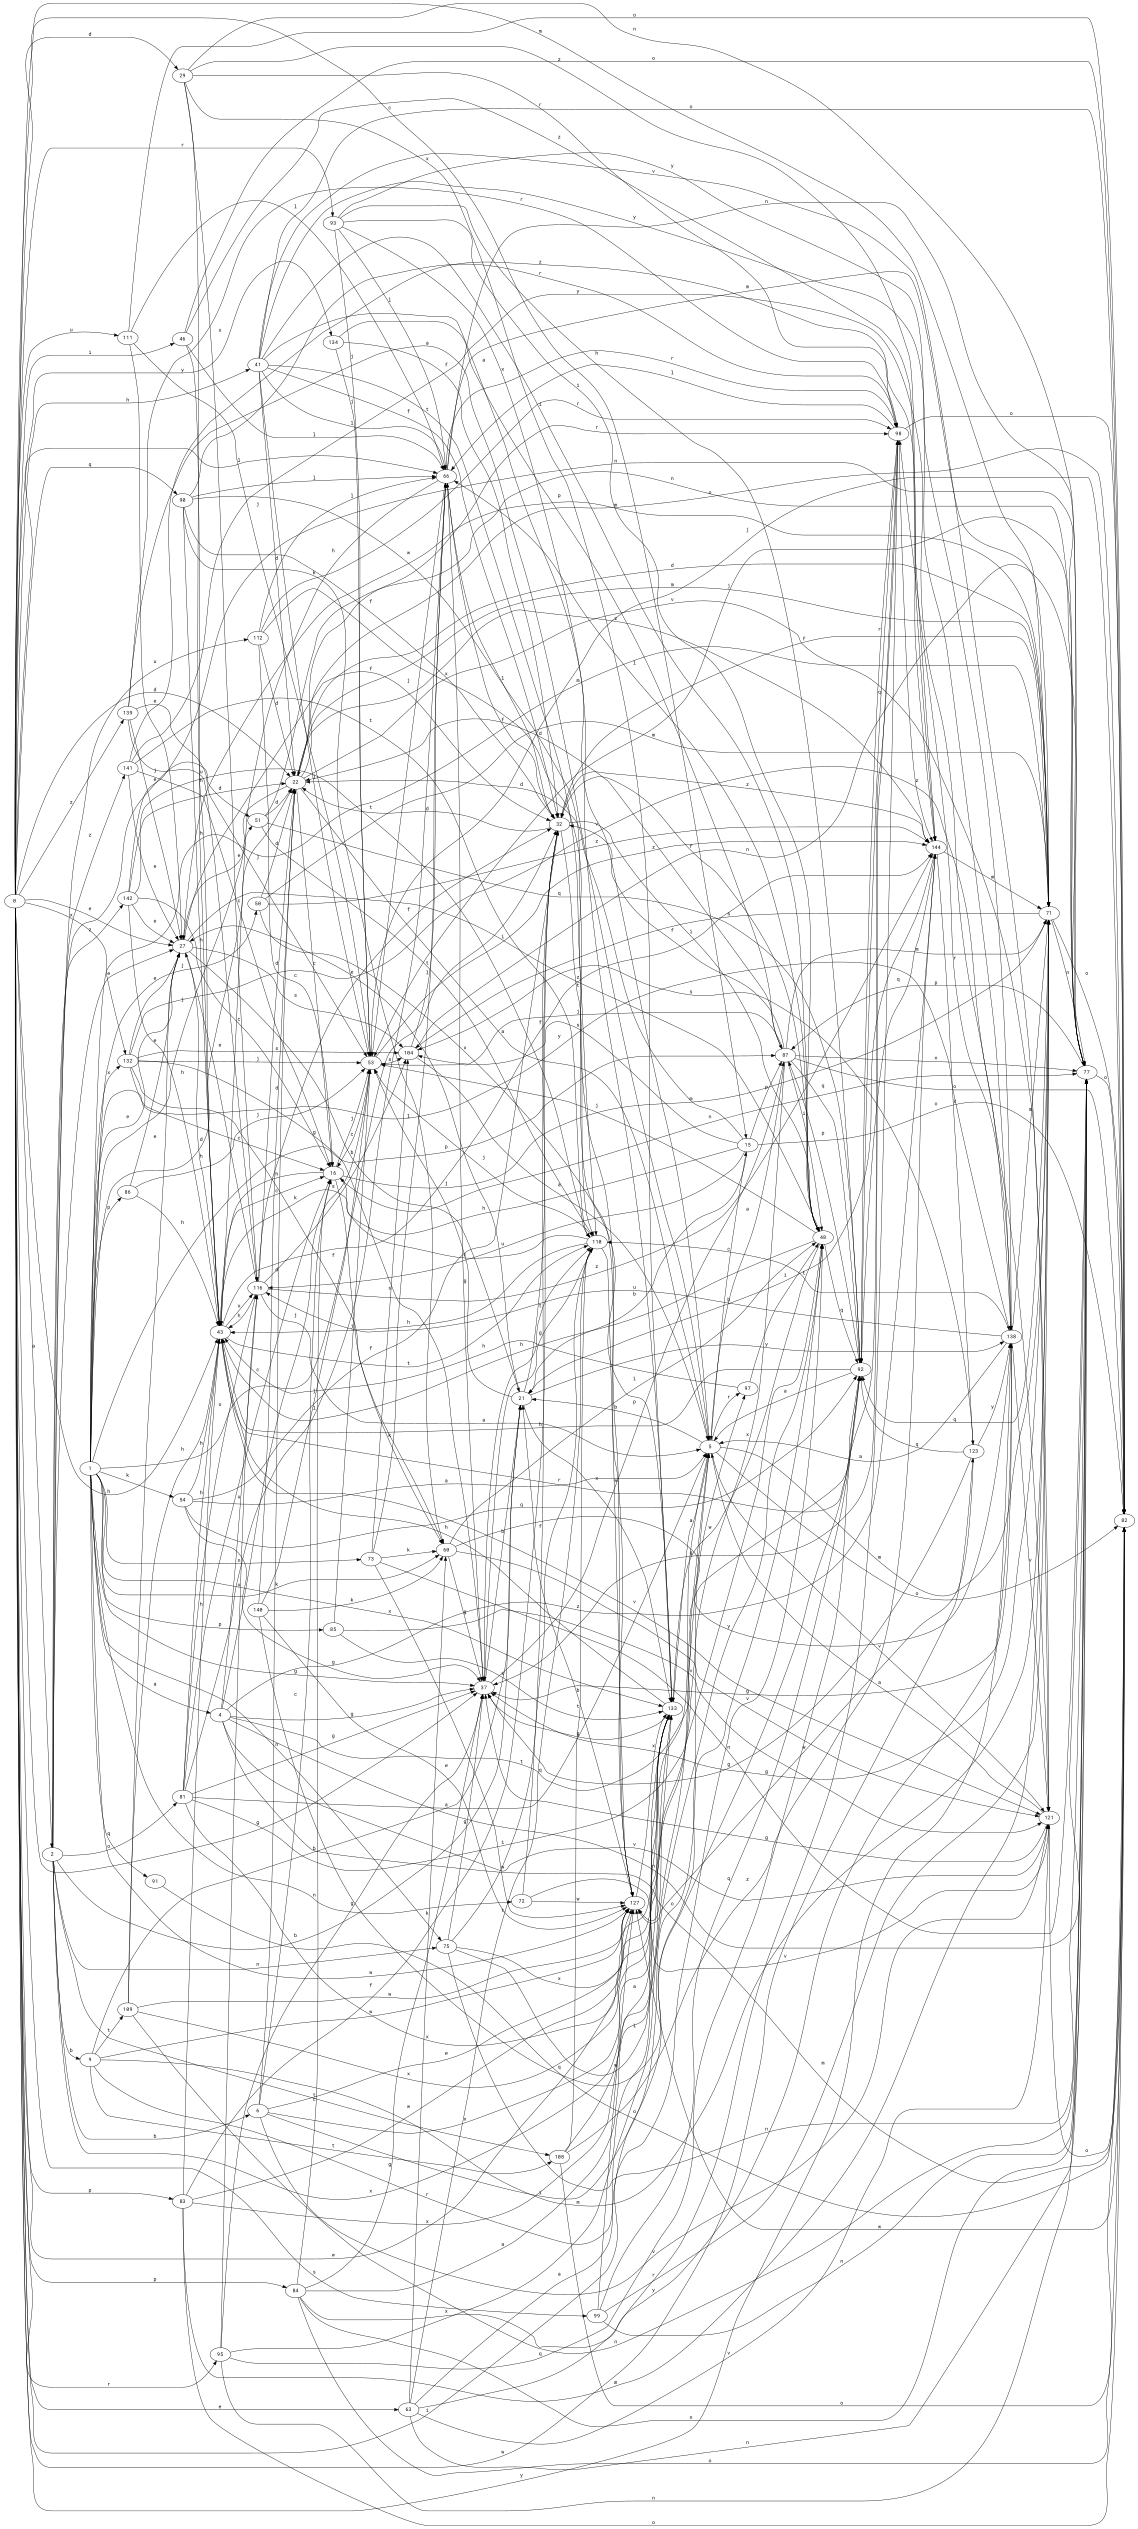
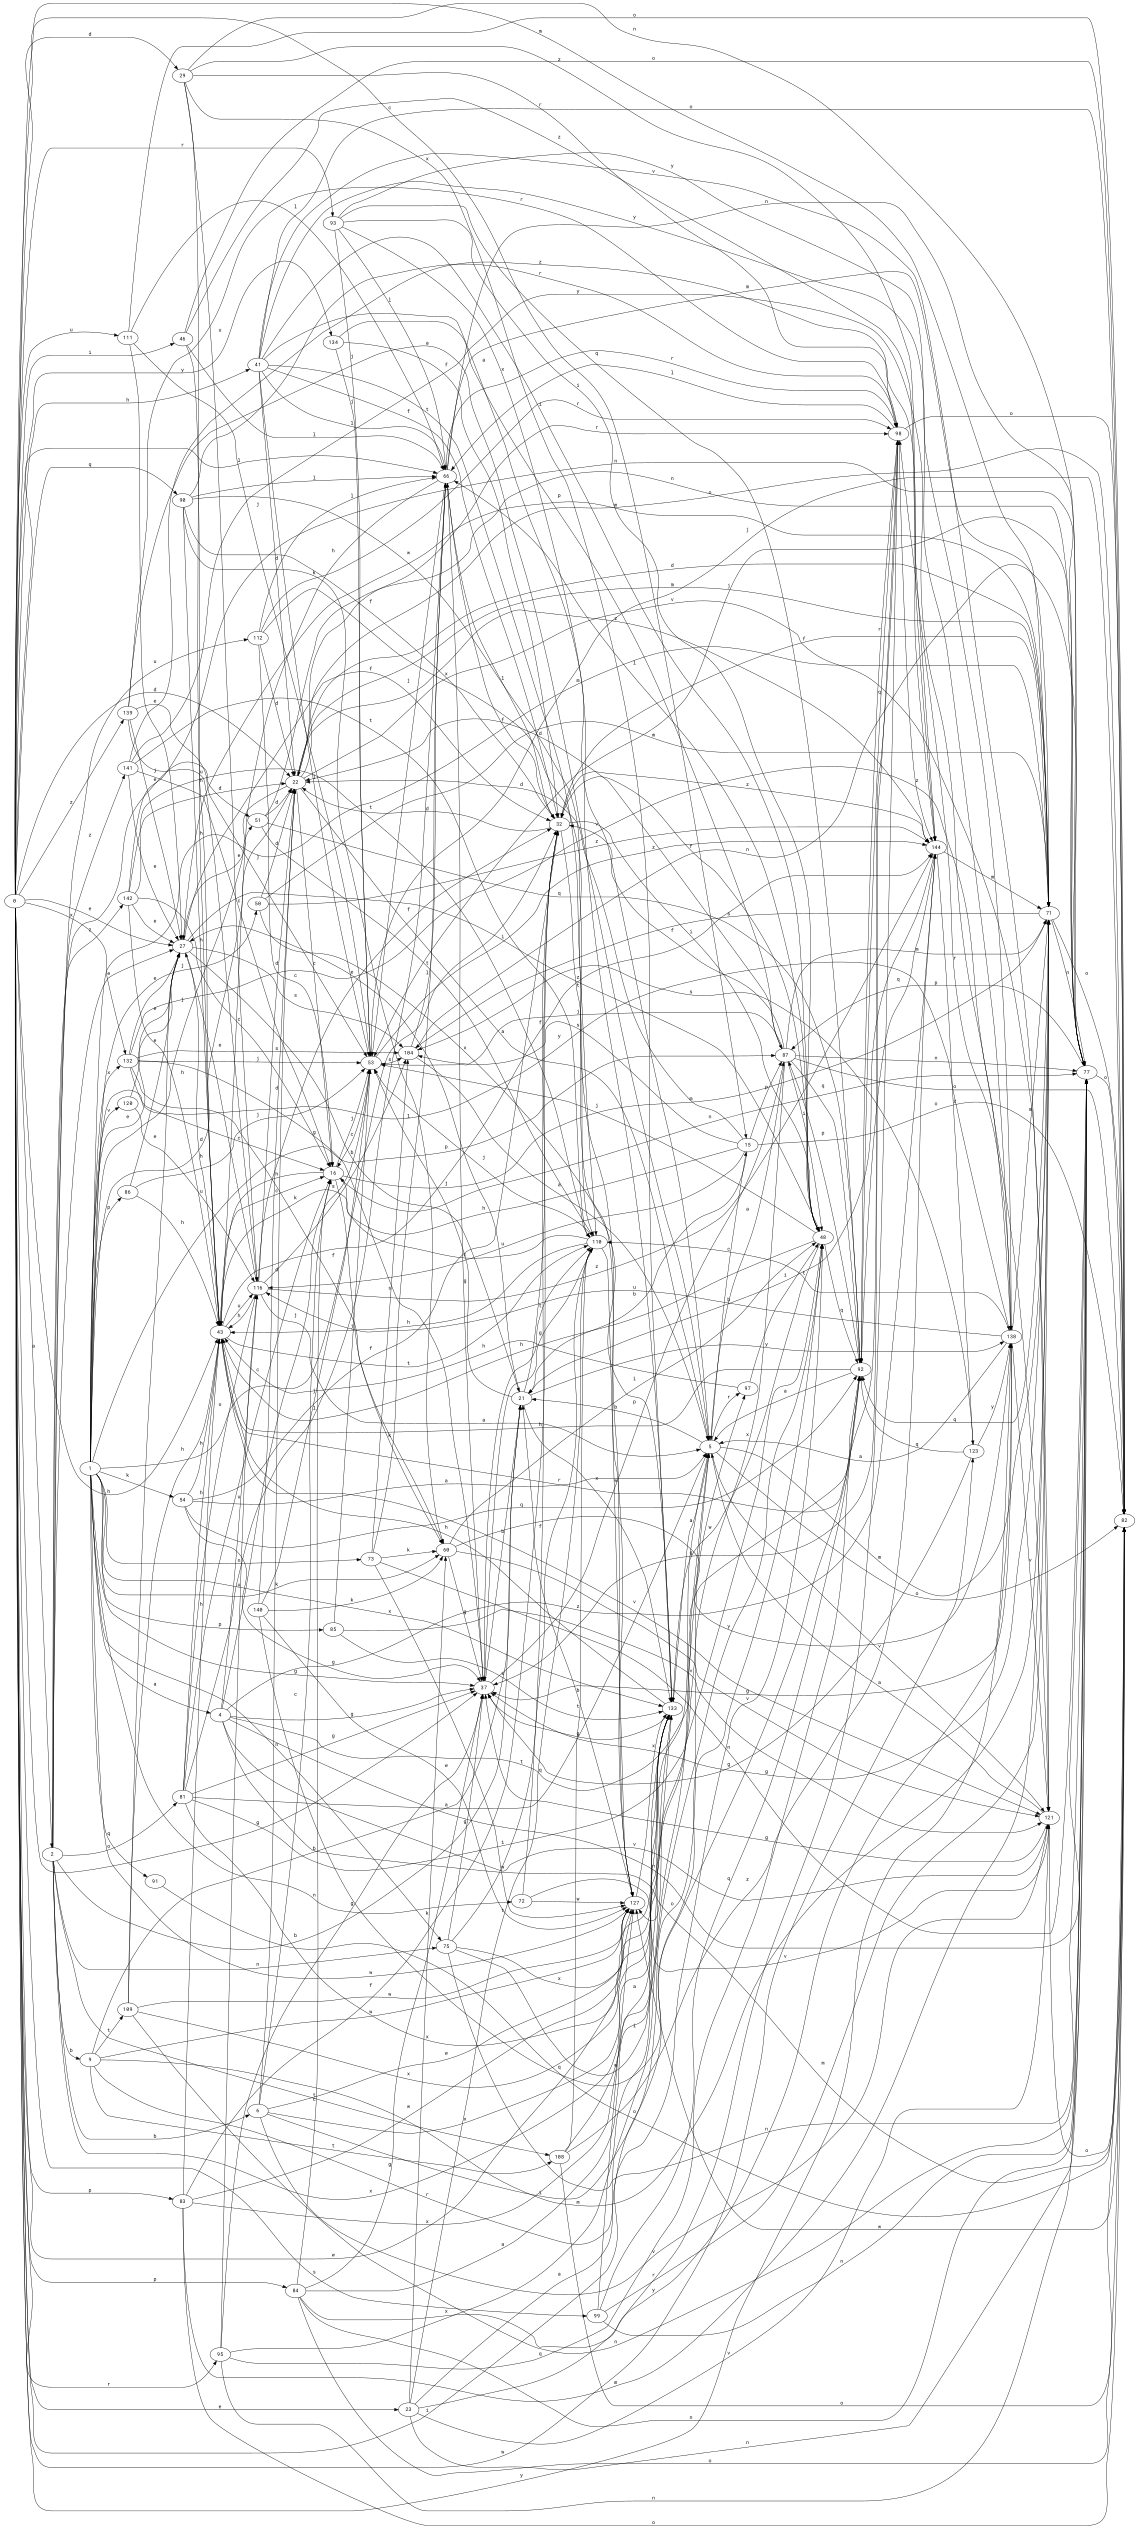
edge "93" -> "92": label "h" -> "q"
node "120": added
edge "123" -> "127": removed, label "w"
node "63": label "63" -> "23"
